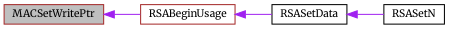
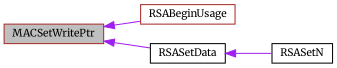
edge "RSASetData" -> "RSABeginUsage": now "RSASetData" -> "MACSetWritePtr"
